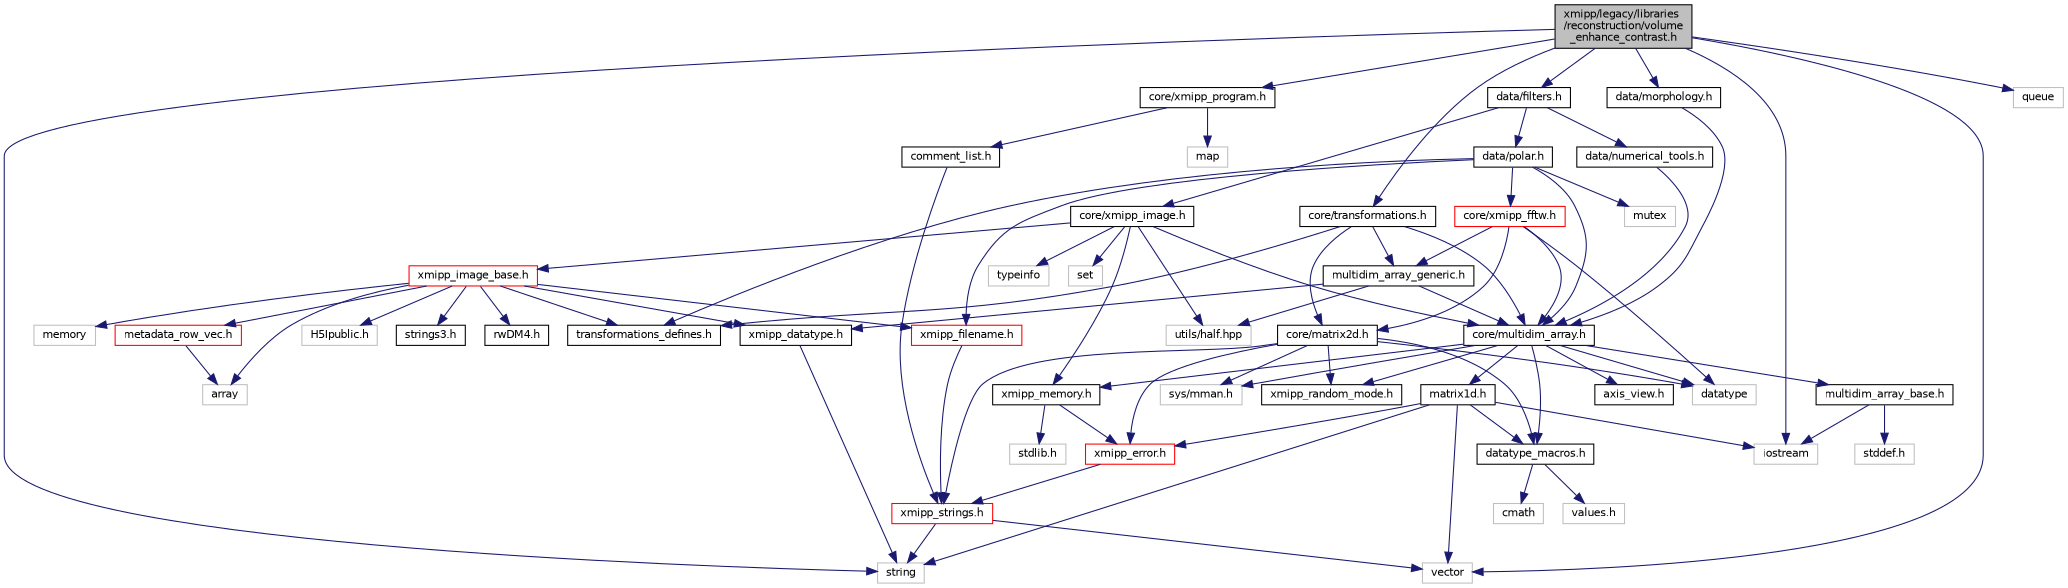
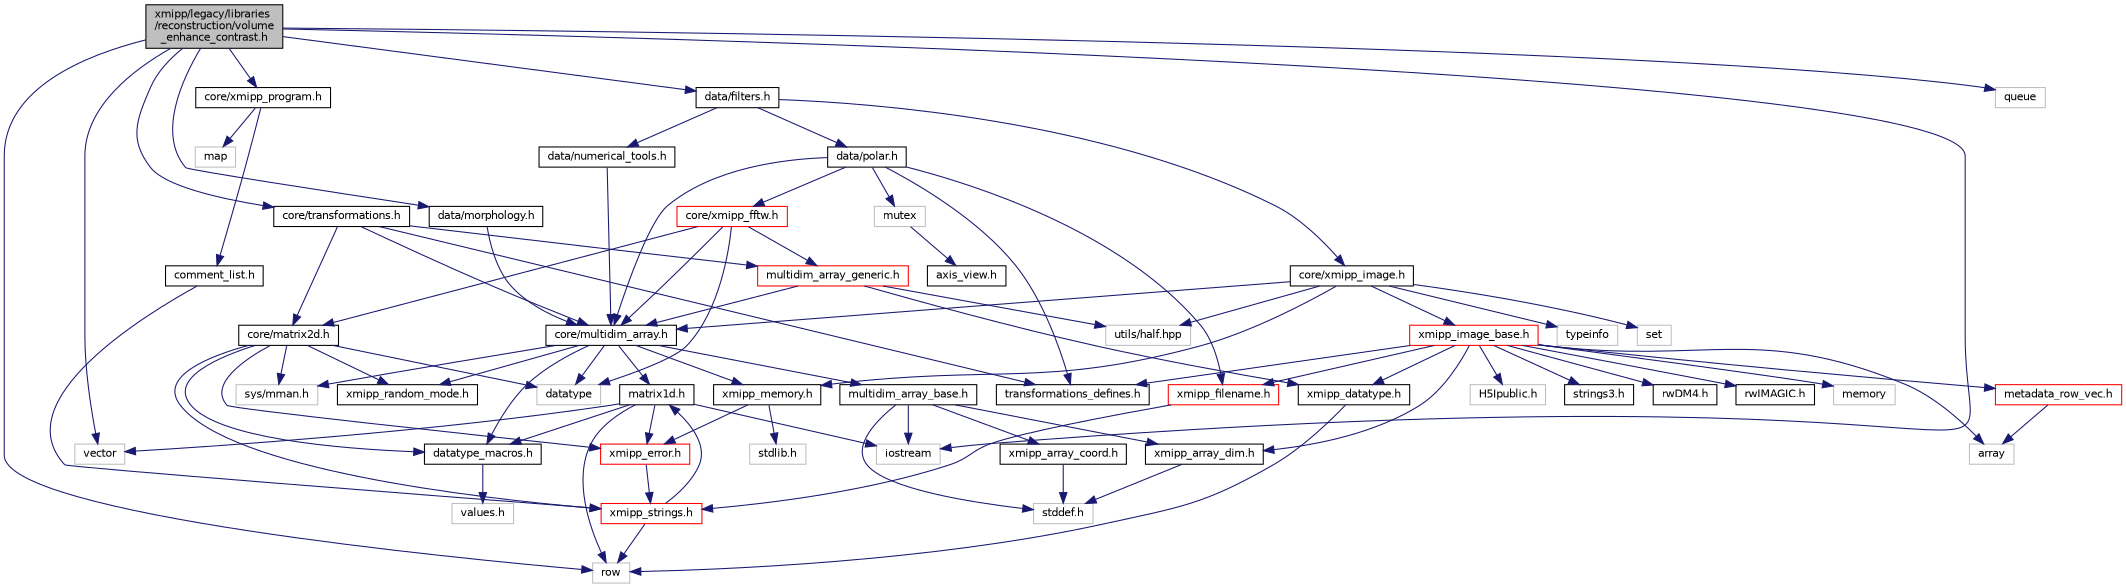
node "multidim_array_generic.h": color black -> red
edge "core/multidim_array.h" -> "axis_view.h": now "mutex" -> "axis_view.h"
node "rwIMAGIC.h": added
node "xmipp_array_coord.h": added
node "xmipp_array_dim.h": added
node "cmath": removed
edge "xmipp_strings.h" -> "vector": now "xmipp_strings.h" -> "matrix1d.h"
node "string": label "string" -> "row"
